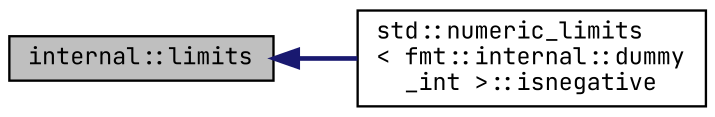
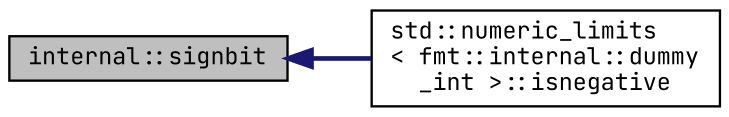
node "internal::limits": label "internal::limits" -> "internal::signbit"
